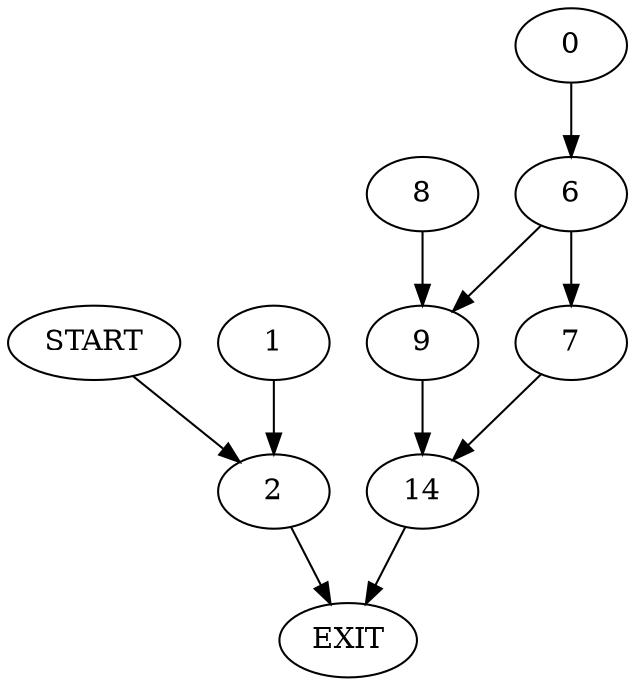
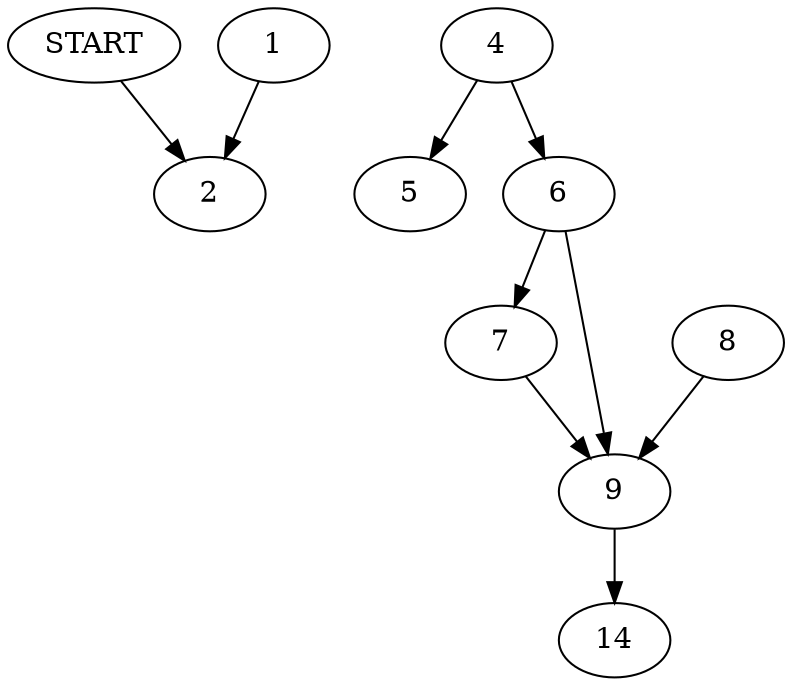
node "0": label "0" -> "4"
node "5": added
edge "7" -> "14": now "7" -> "9"
node "EXIT": removed
